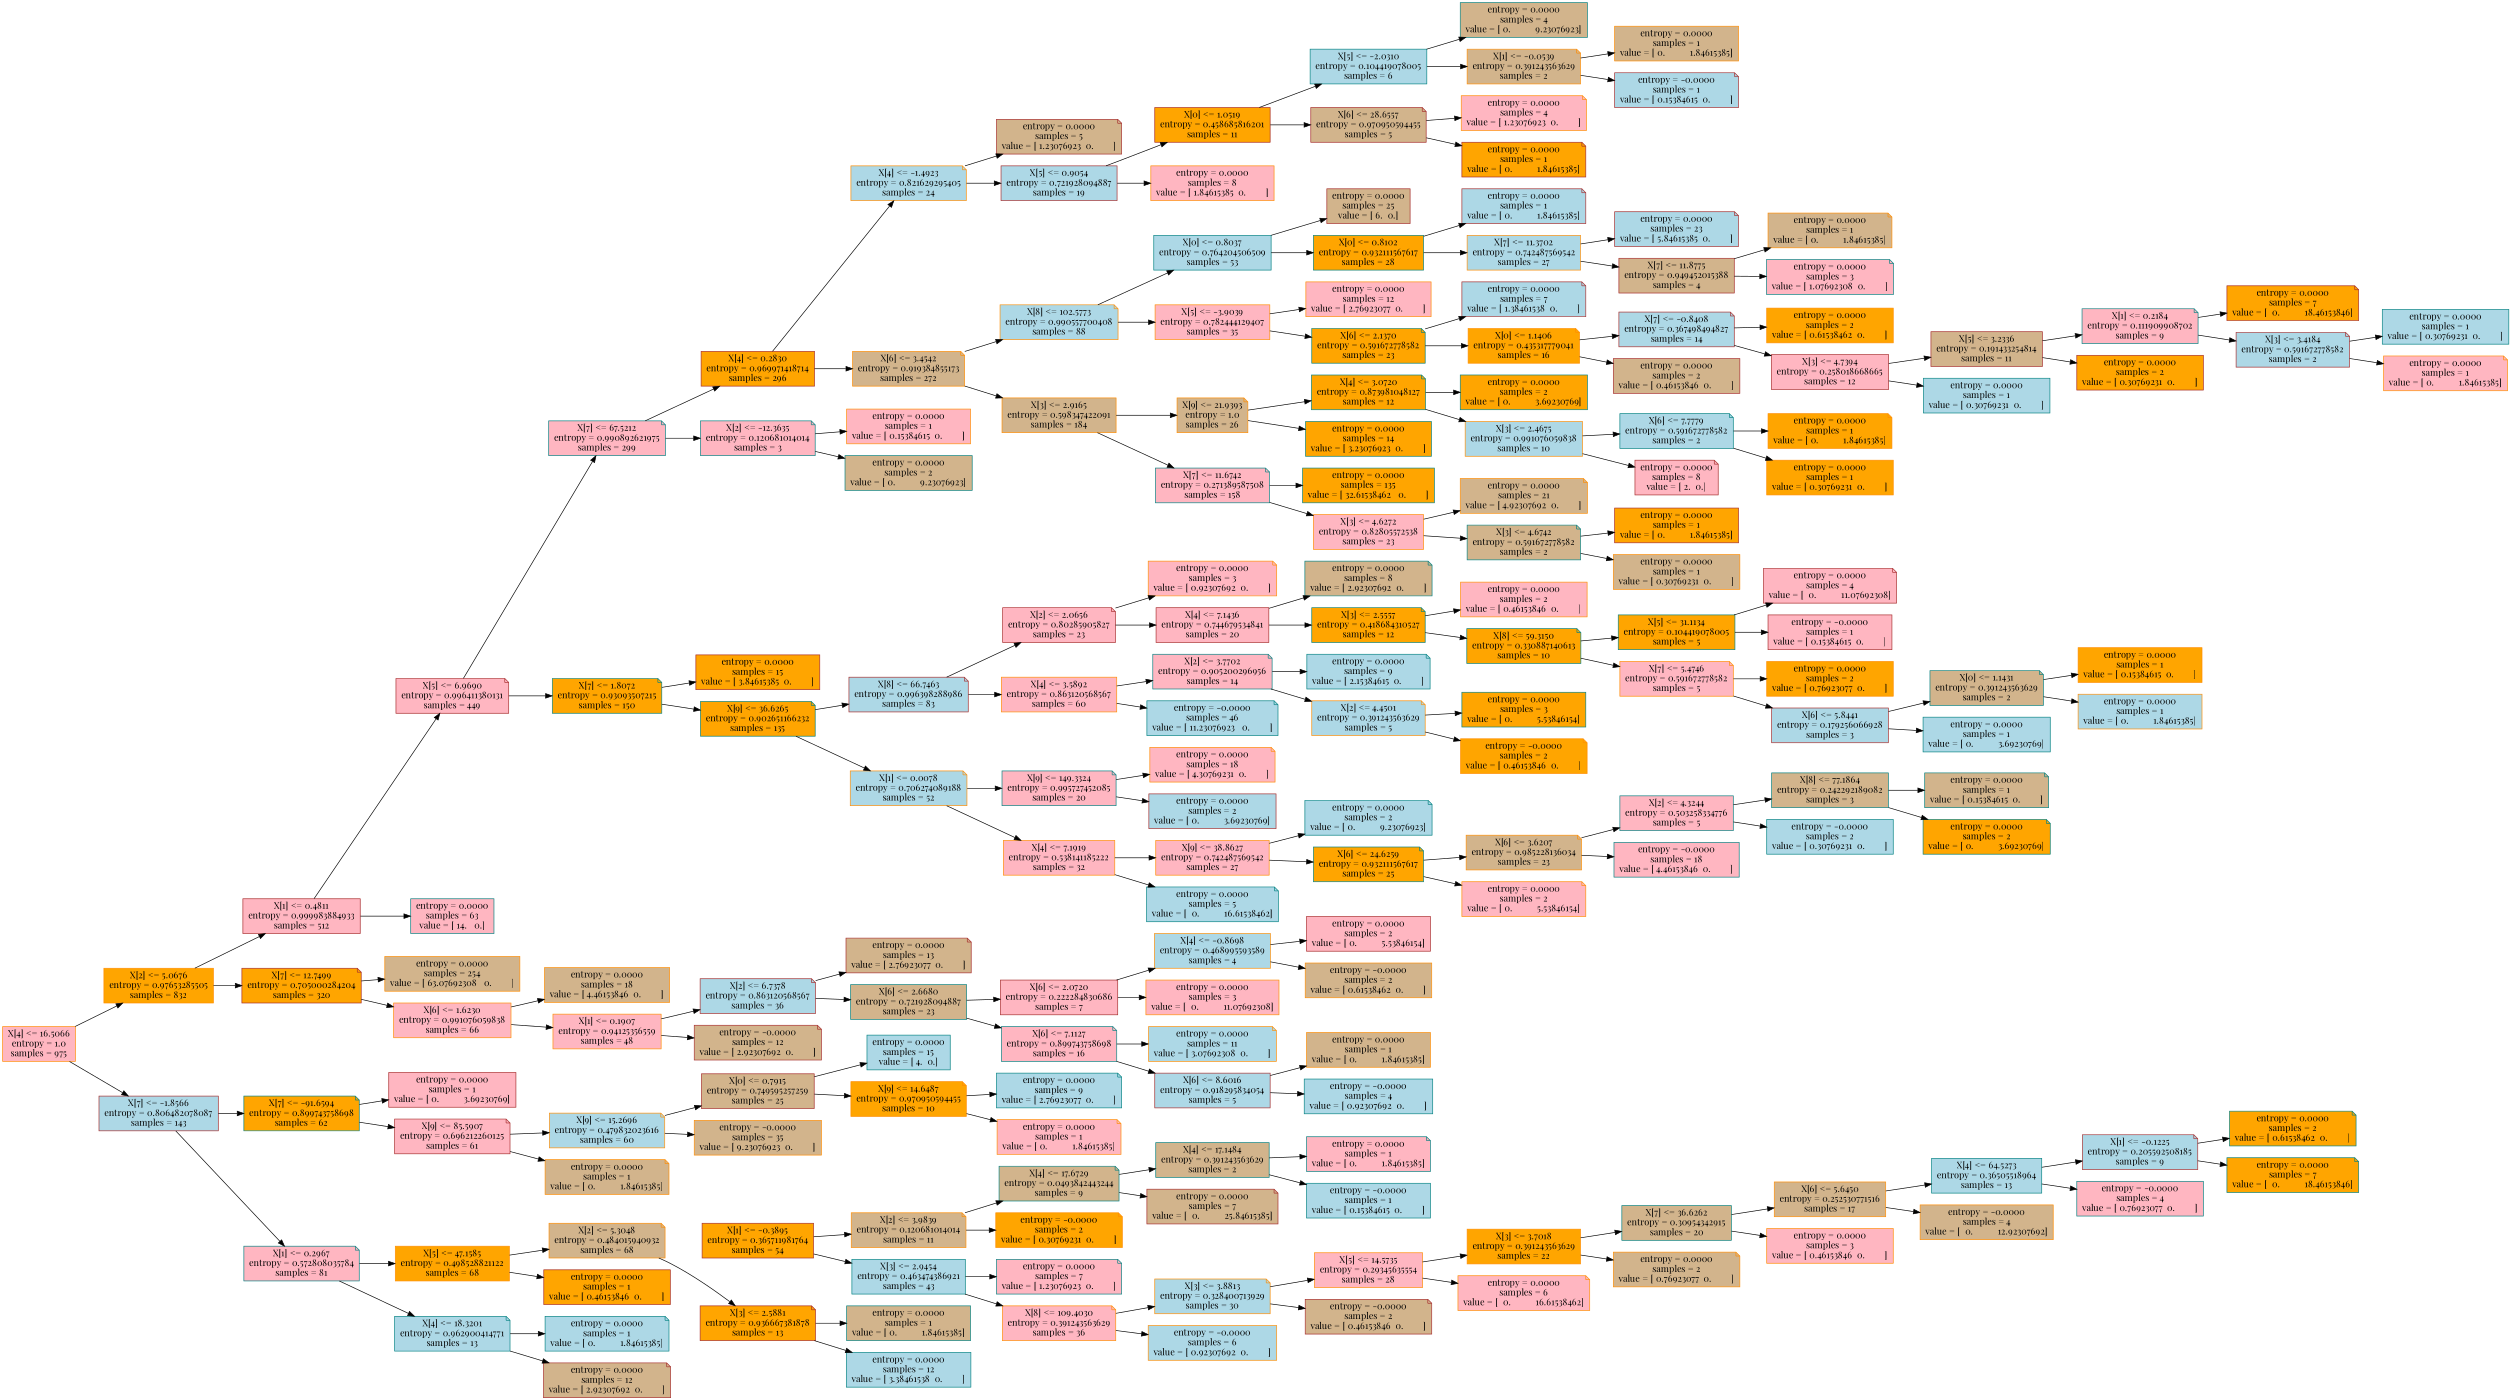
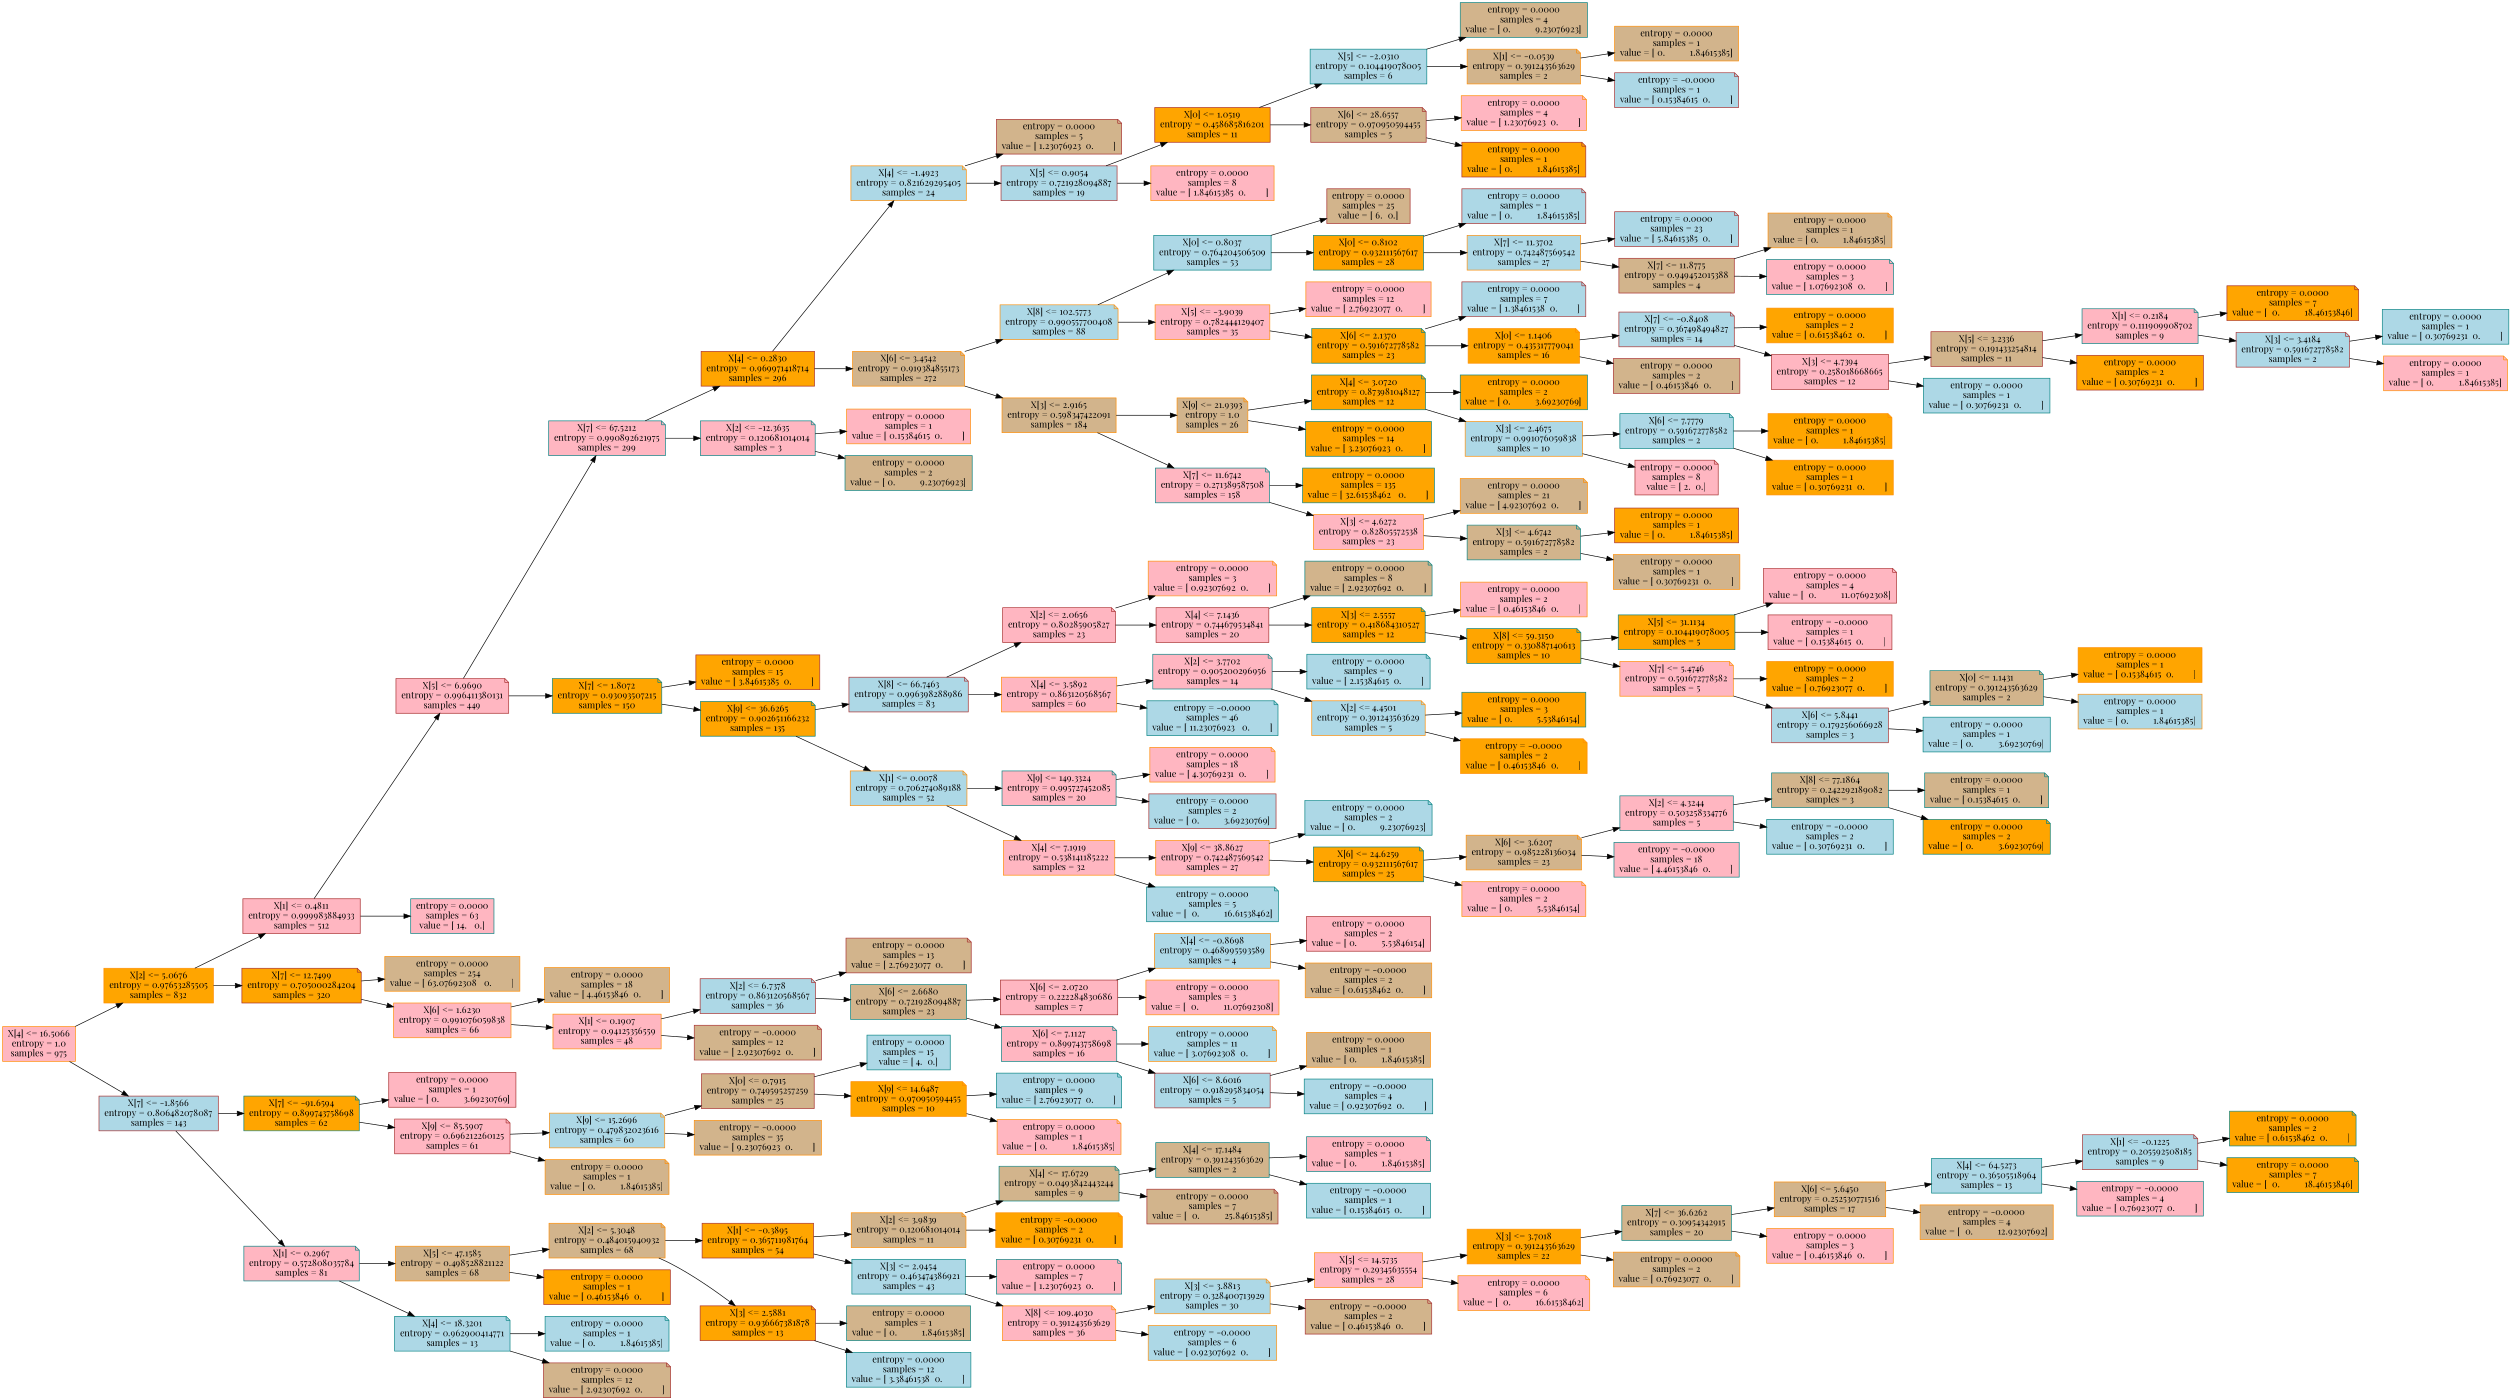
edge "X[2] <= 5.3048 entropy = 0.484015940932 samples = 68" -> "X[1] <= -0.3895 entropy = 0.365711981764 samples = 54": added
node "X[5] <= 47.1585 entropy = 0.498528821122 samples = 68": fillcolor orange -> tan
